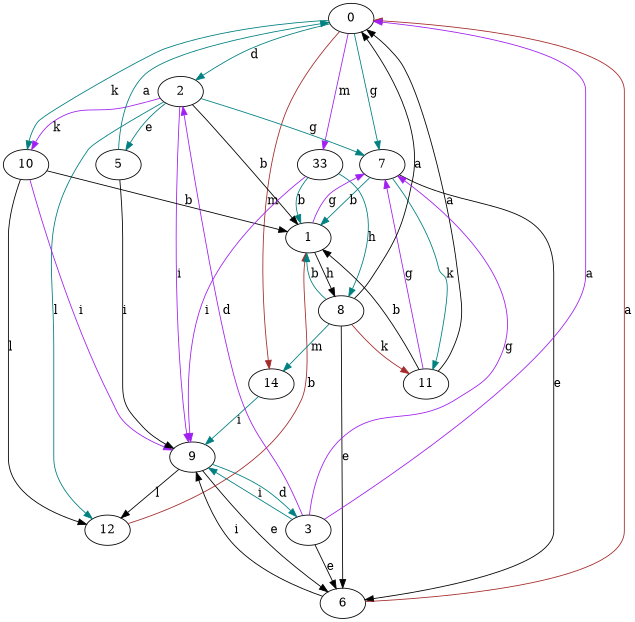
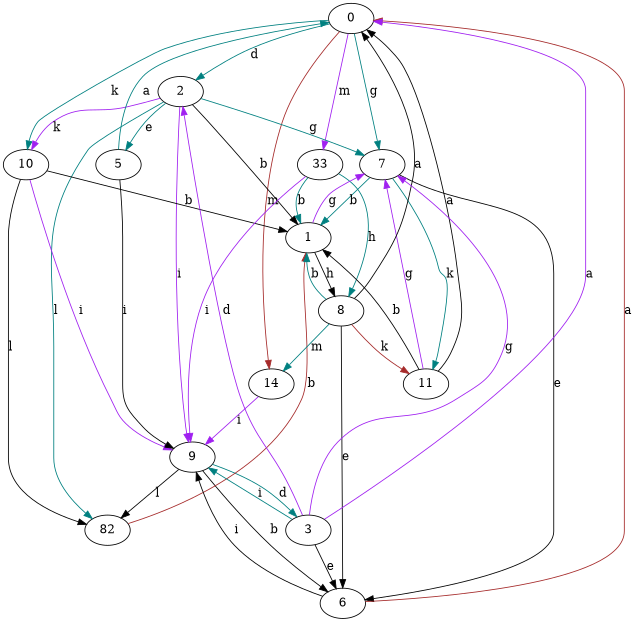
edge "14" -> "9": color teal -> purple
node "12": label "12" -> "82"
edge "9" -> "6": label "e" -> "b"
